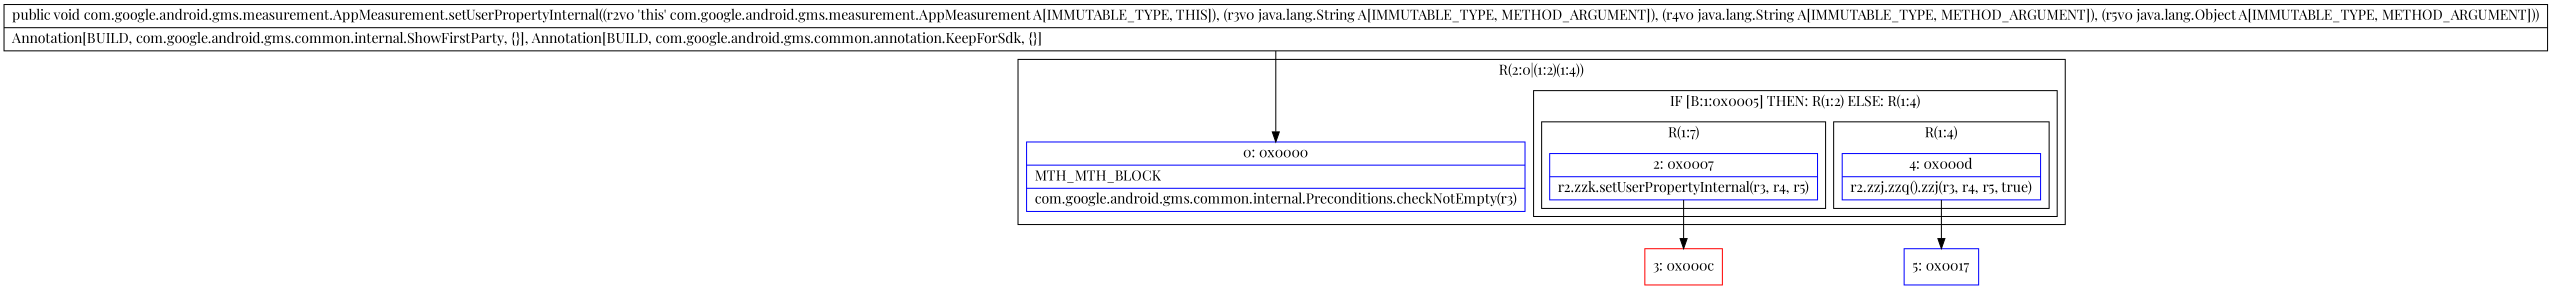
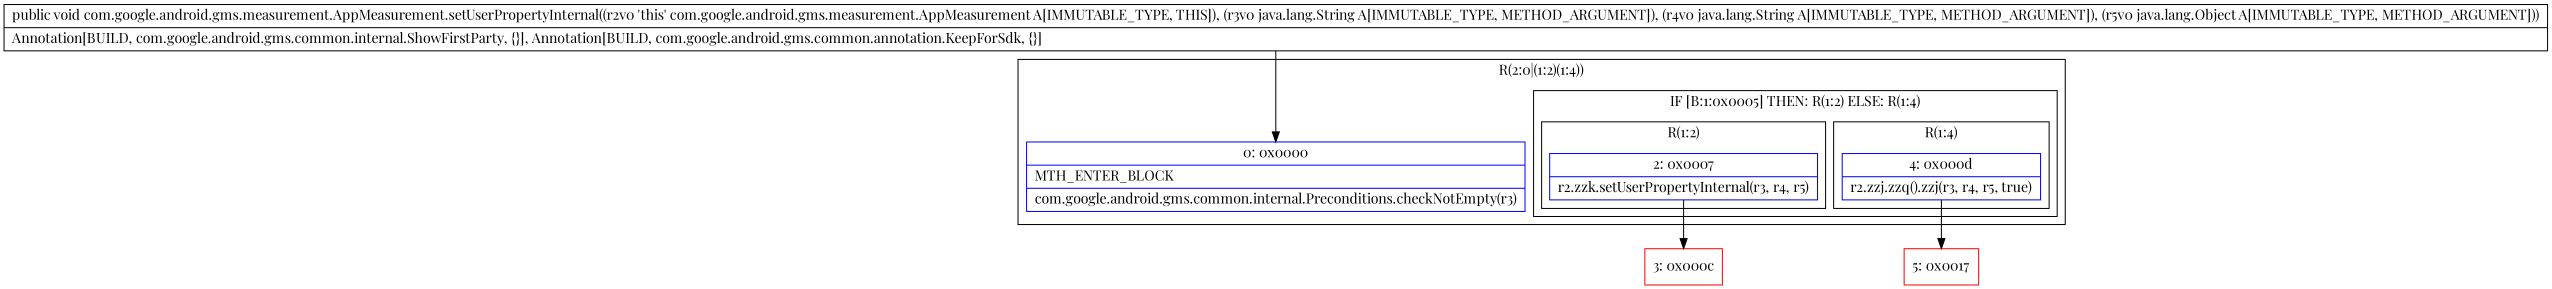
cluster "R(1:7)": label "R(1:7)" -> "R(1:2)"
node "0: 0x0000": text "MTH_MTH_BLOCK" -> "MTH_ENTER_BLOCK"
node "5: 0x0017": color blue -> red
